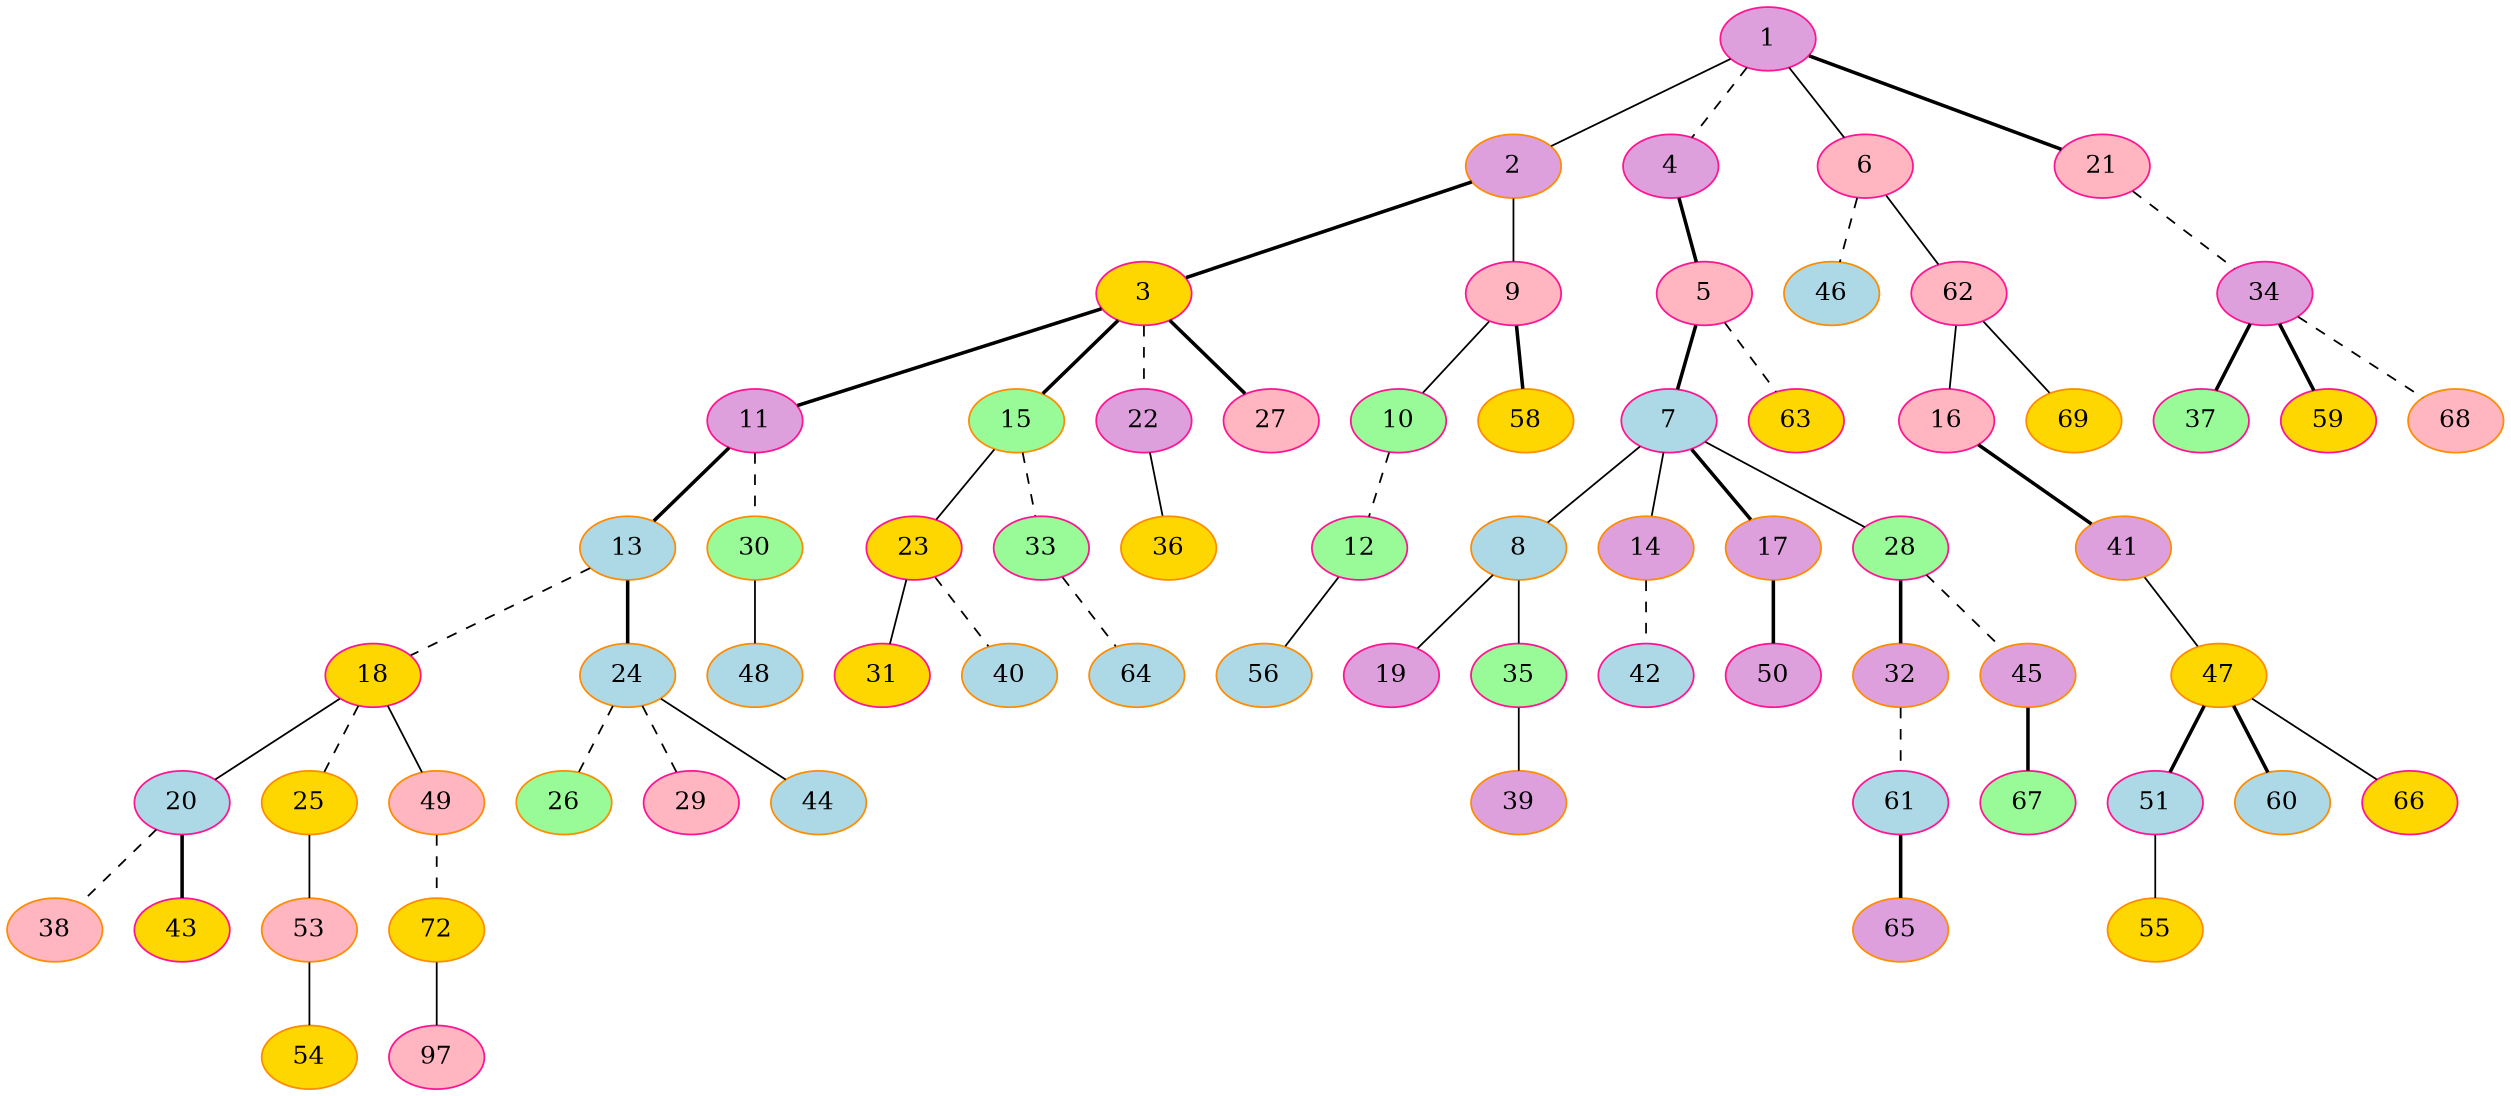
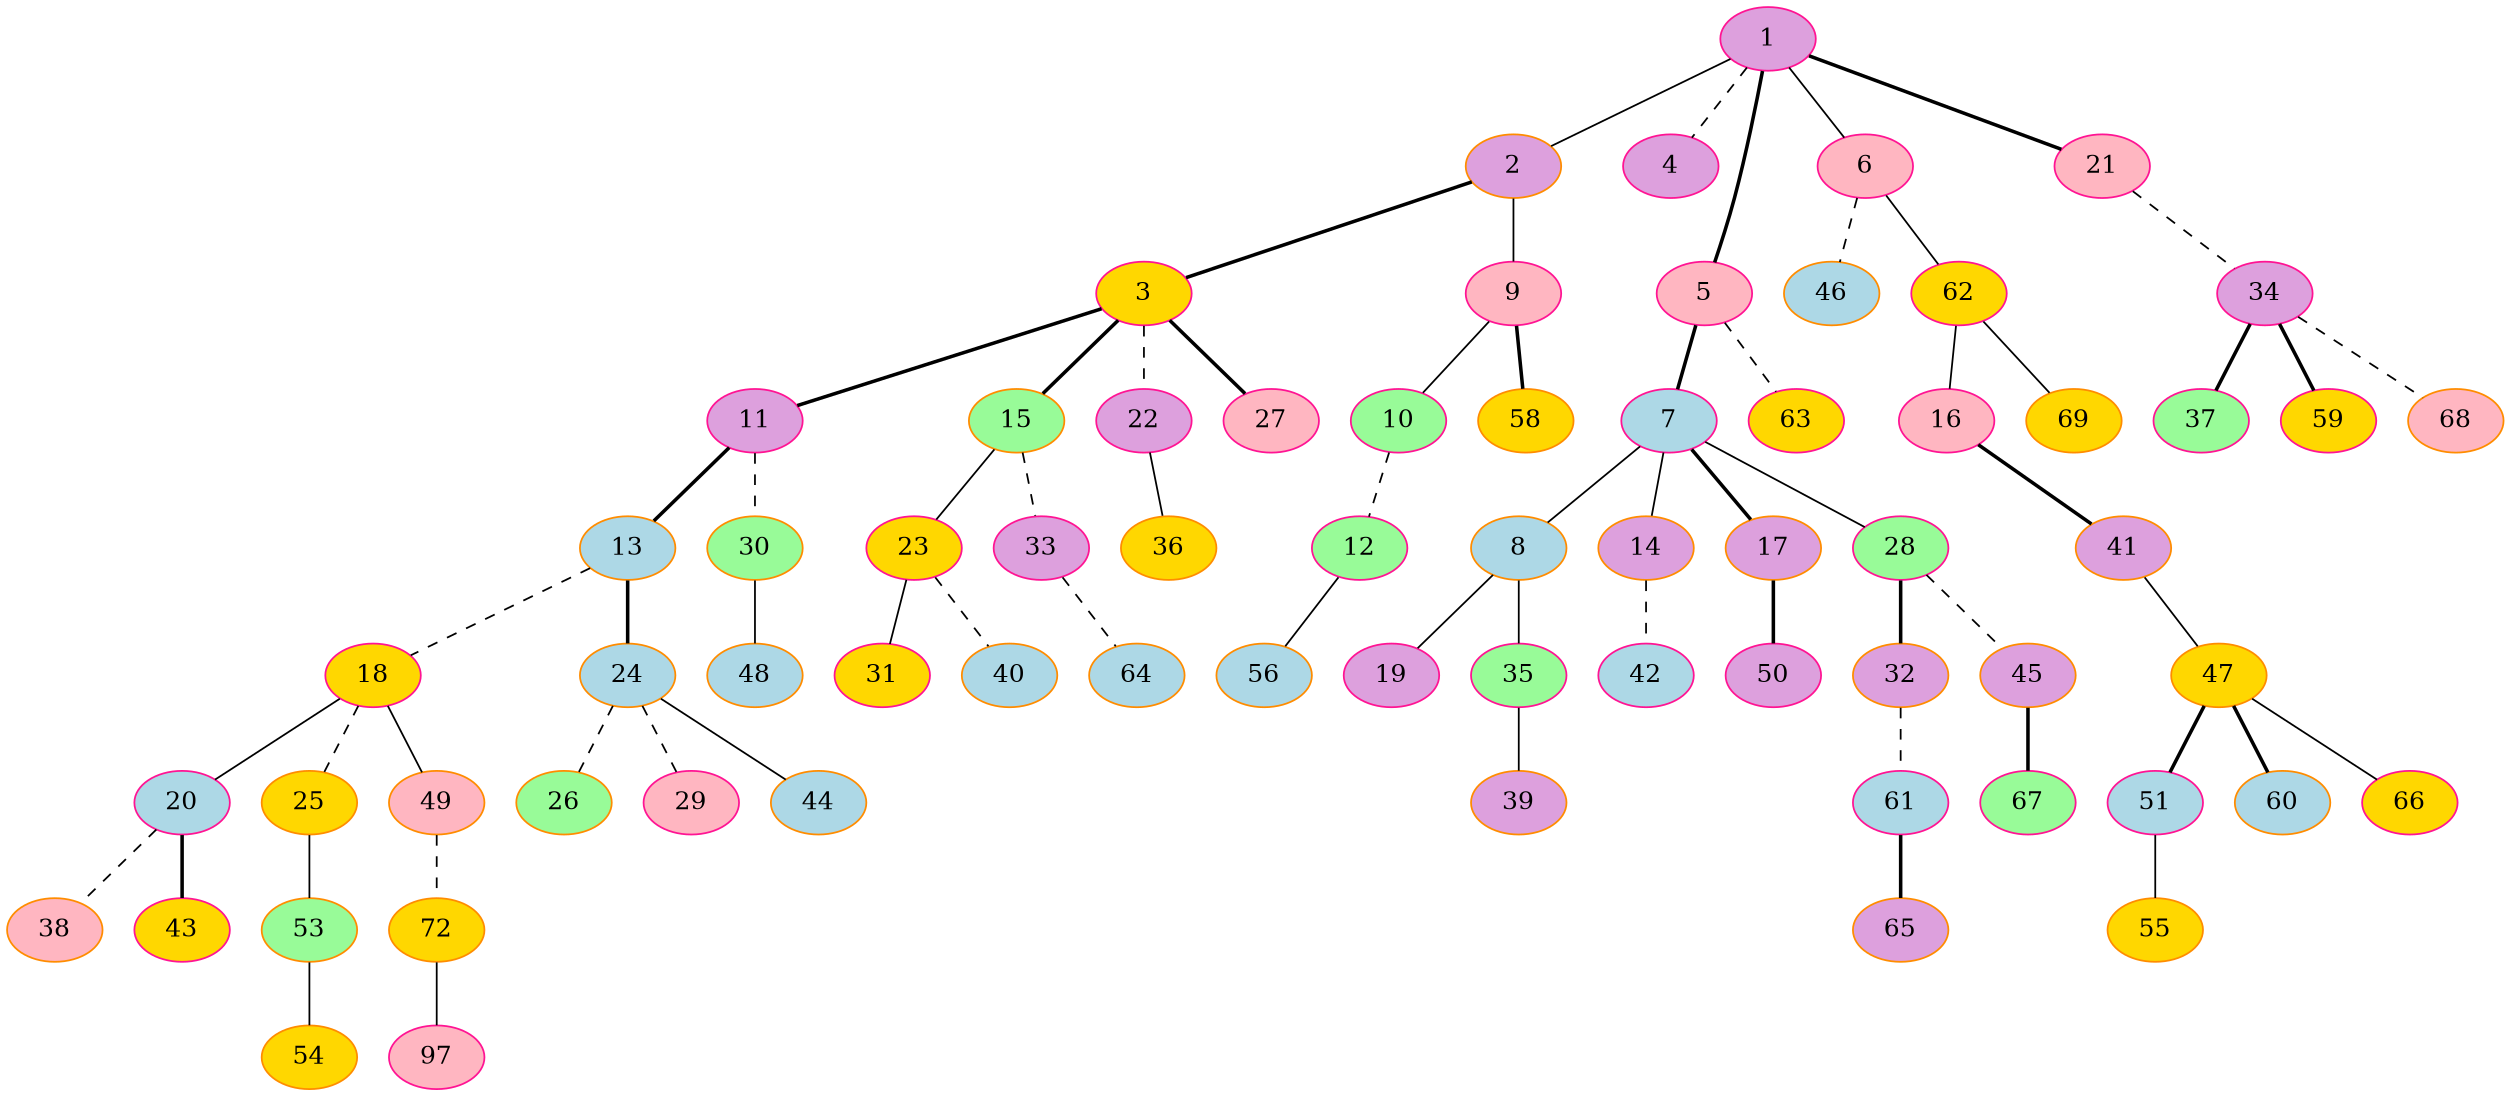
edge "4" -- "5": now "1" -- "5"
node "62": fillcolor lightpink -> gold
node "33": fillcolor palegreen -> plum
node "53": fillcolor lightpink -> palegreen
